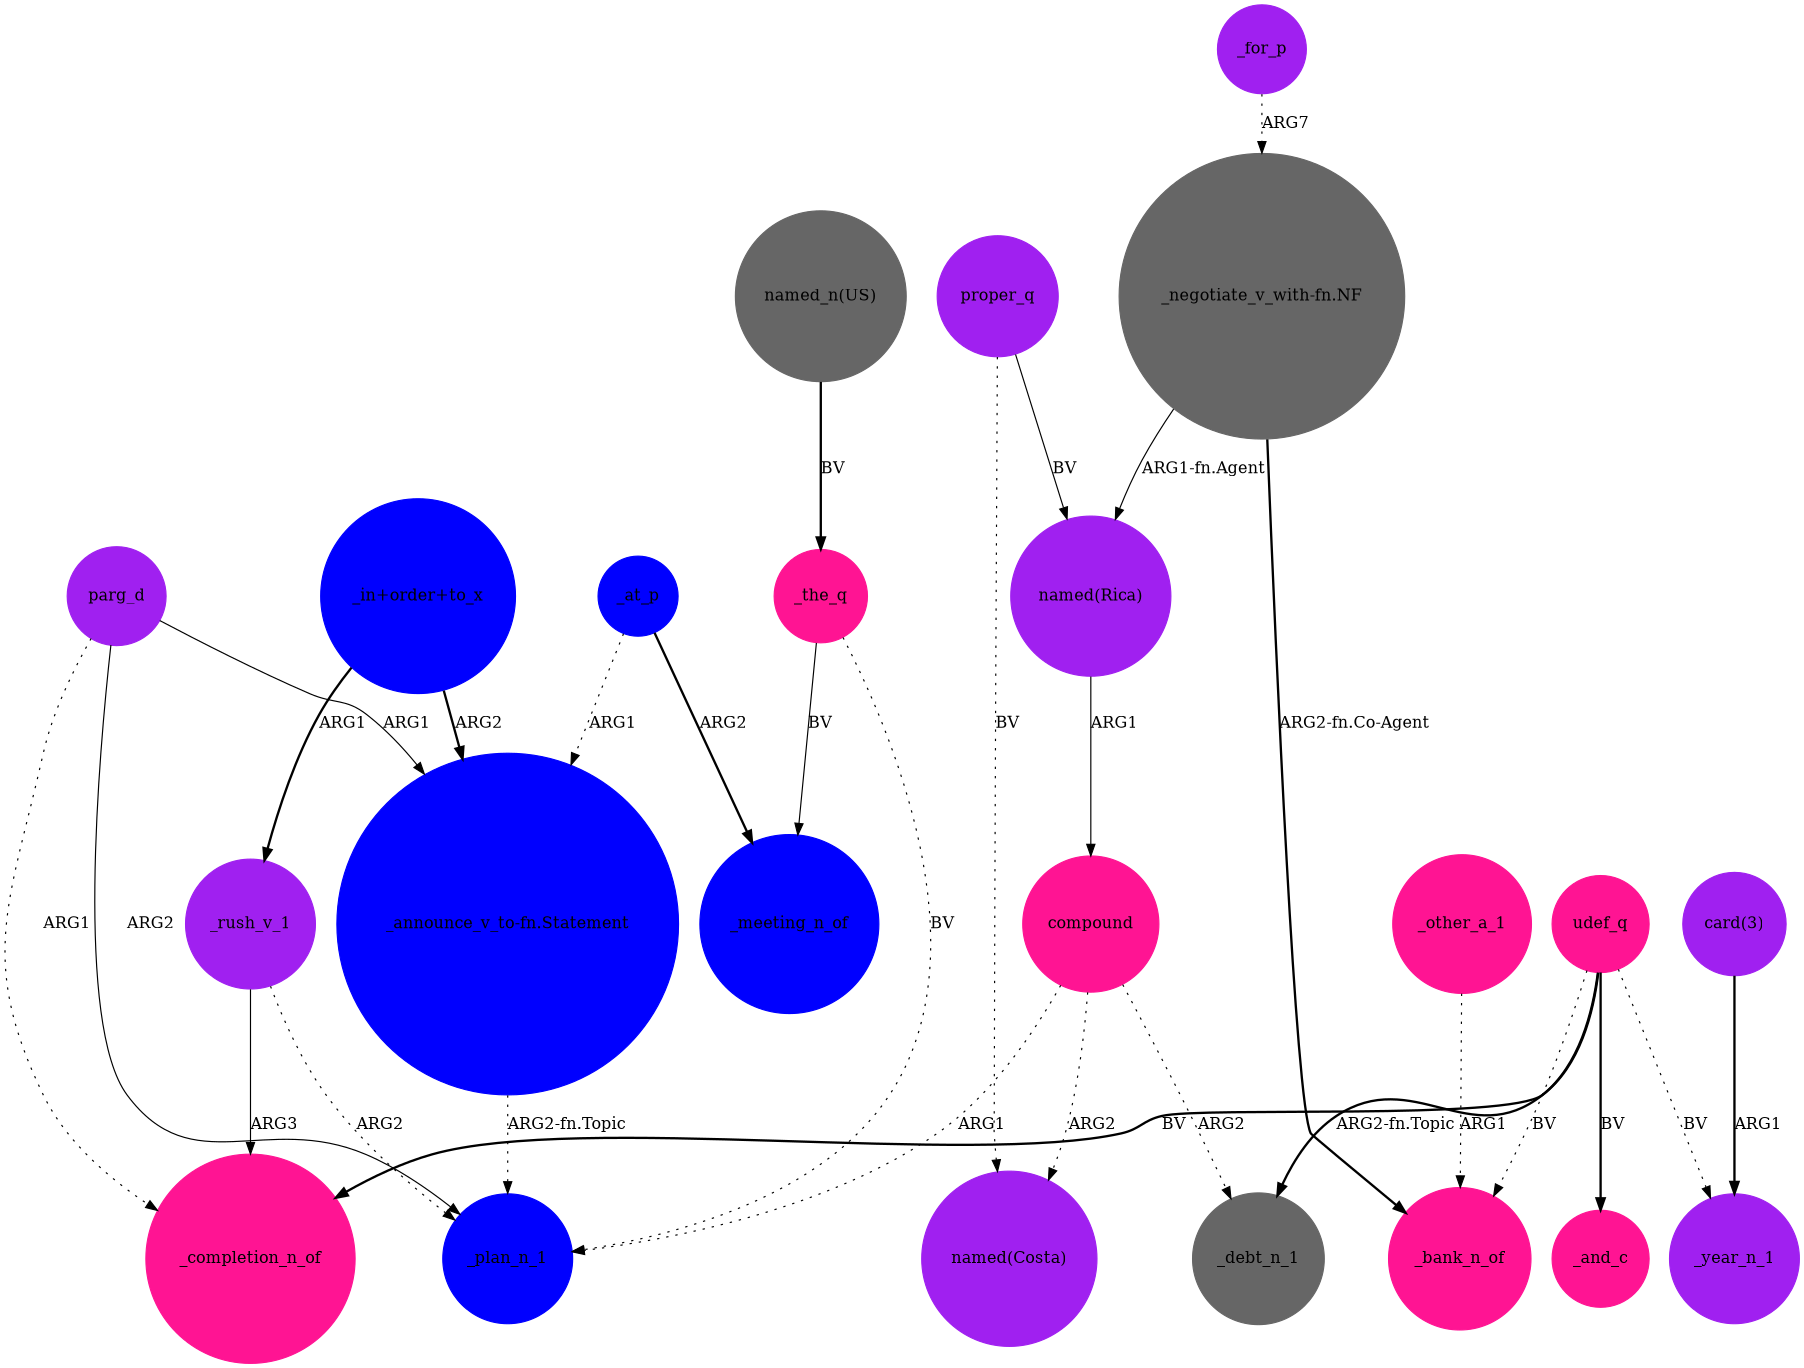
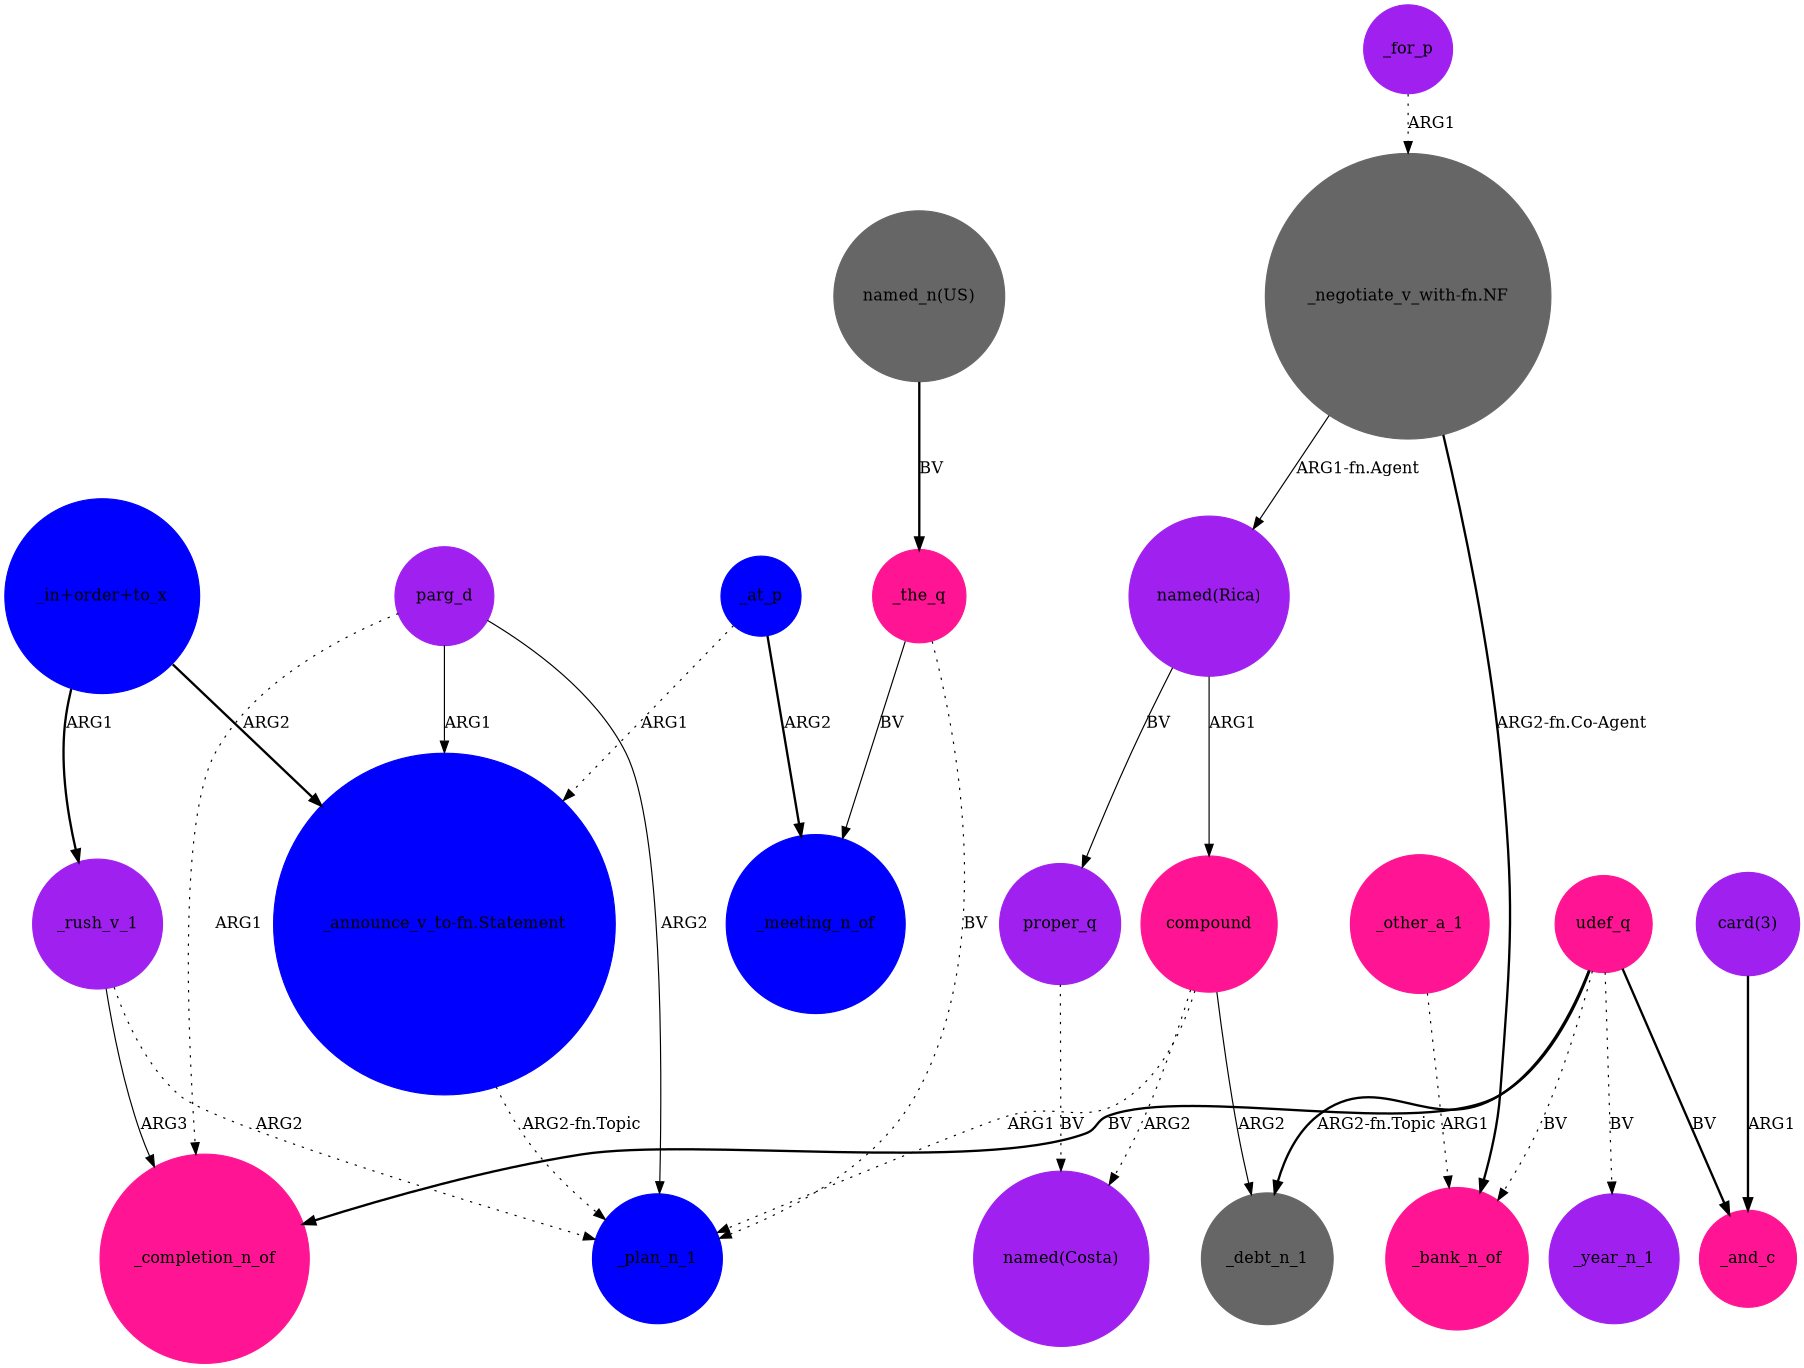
edge "_for_p" -> "_negotiate_v_with-fn.NF": label "ARG7" -> "ARG1"
edge "proper_q" -> "named(Rica)": reversed
edge "card(3)" -> "_year_n_1": now "card(3)" -> "_and_c"
edge "compound" -> "_debt_n_1": style dotted -> solid
